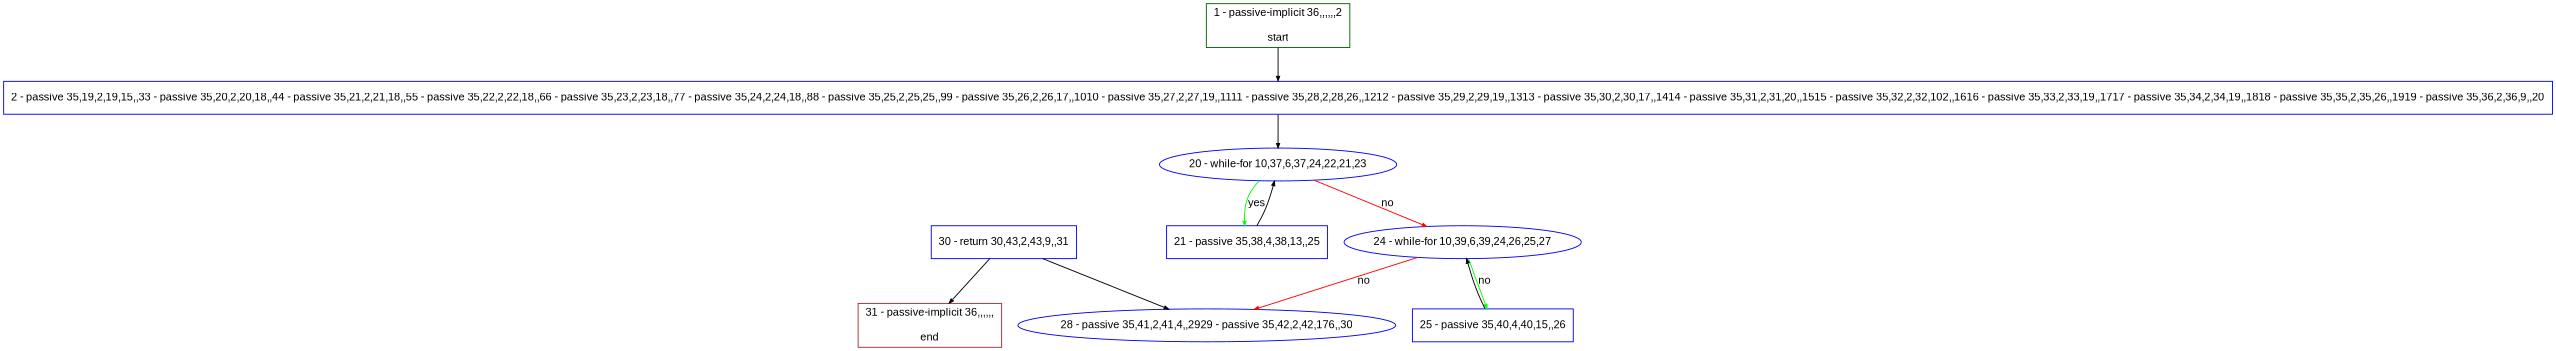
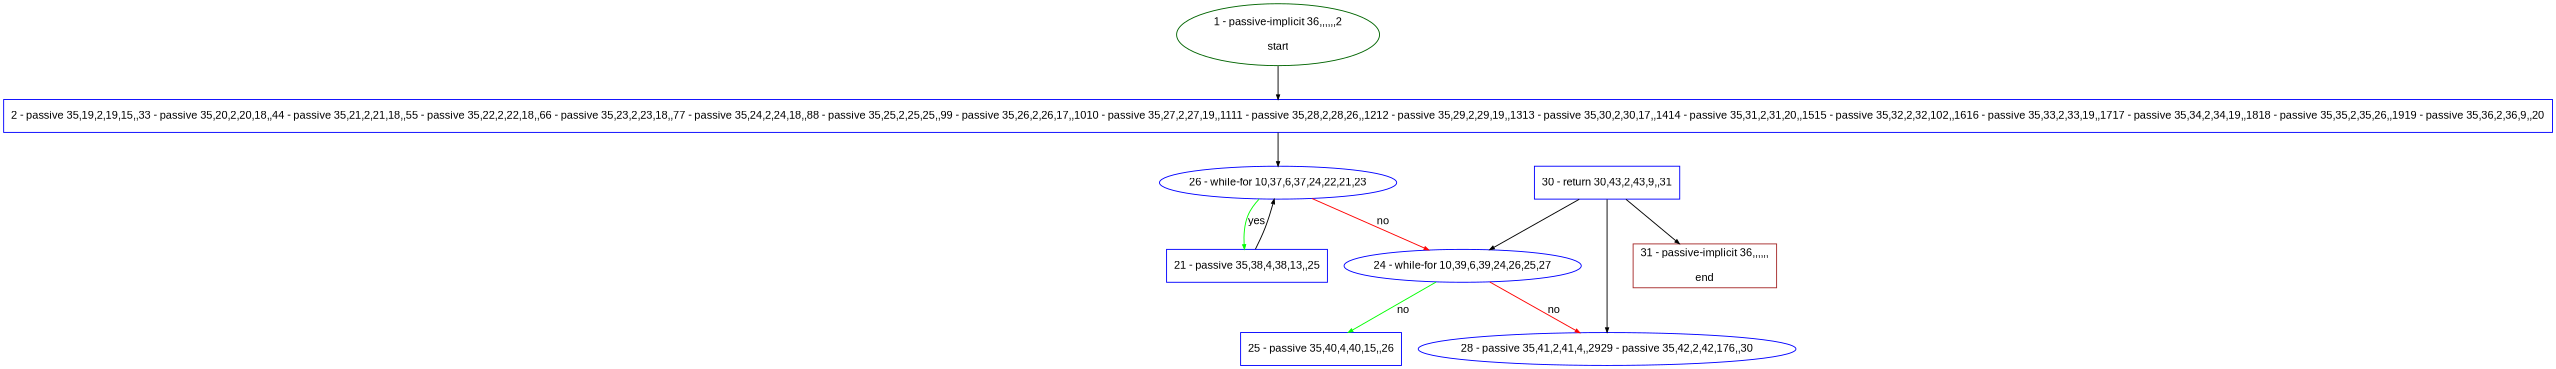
node "1 - passive-implicit 36,,,,,,2 start": shape box -> ellipse
node "20 - while-for 10,37,6,37,24,22,21,23": label "20 - while-for 10,37,6,37,24,22,21,23" -> "26 - while-for 10,37,6,37,24,22,21,23"
edge "25 - passive 35,40,4,40,15,,26" -> "24 - while-for 10,39,6,39,24,26,25,27": now "30 - return 30,43,2,43,9,,31" -> "24 - while-for 10,39,6,39,24,26,25,27"
